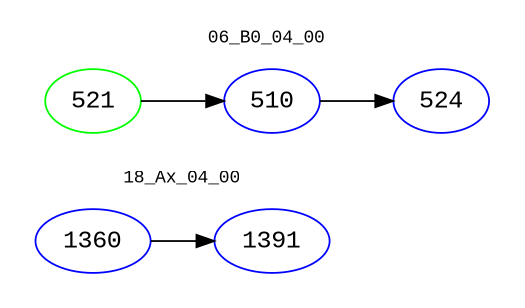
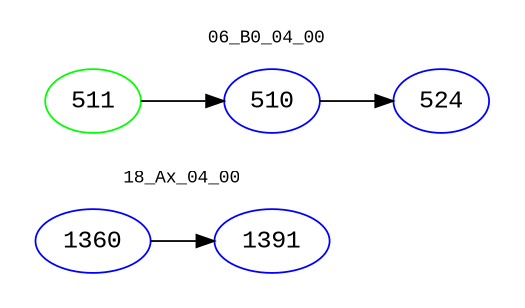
node "521": label "521" -> "511"
